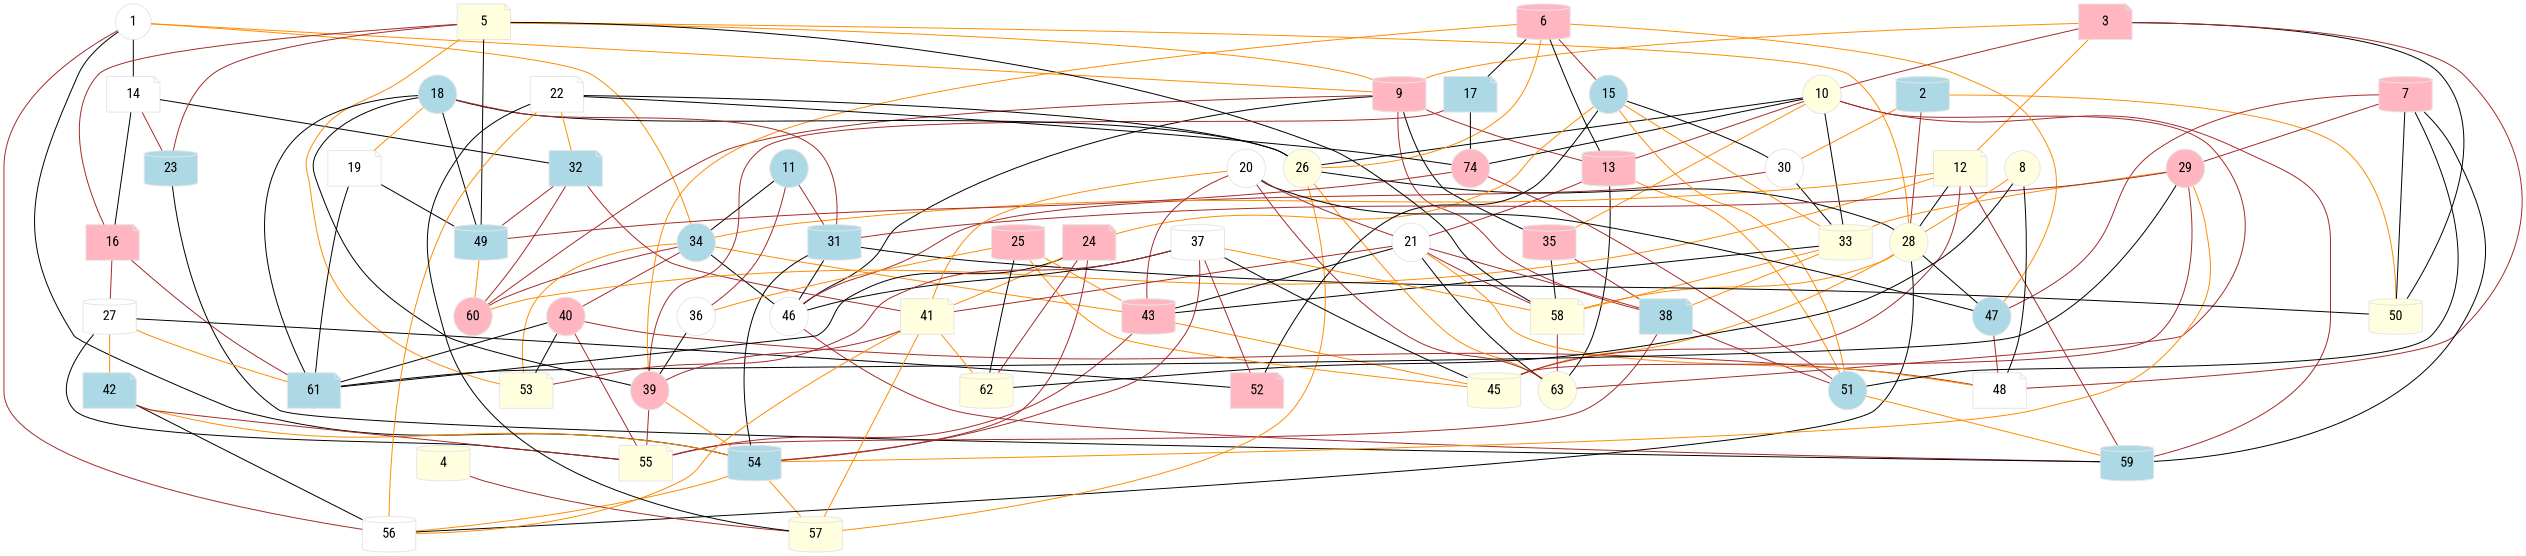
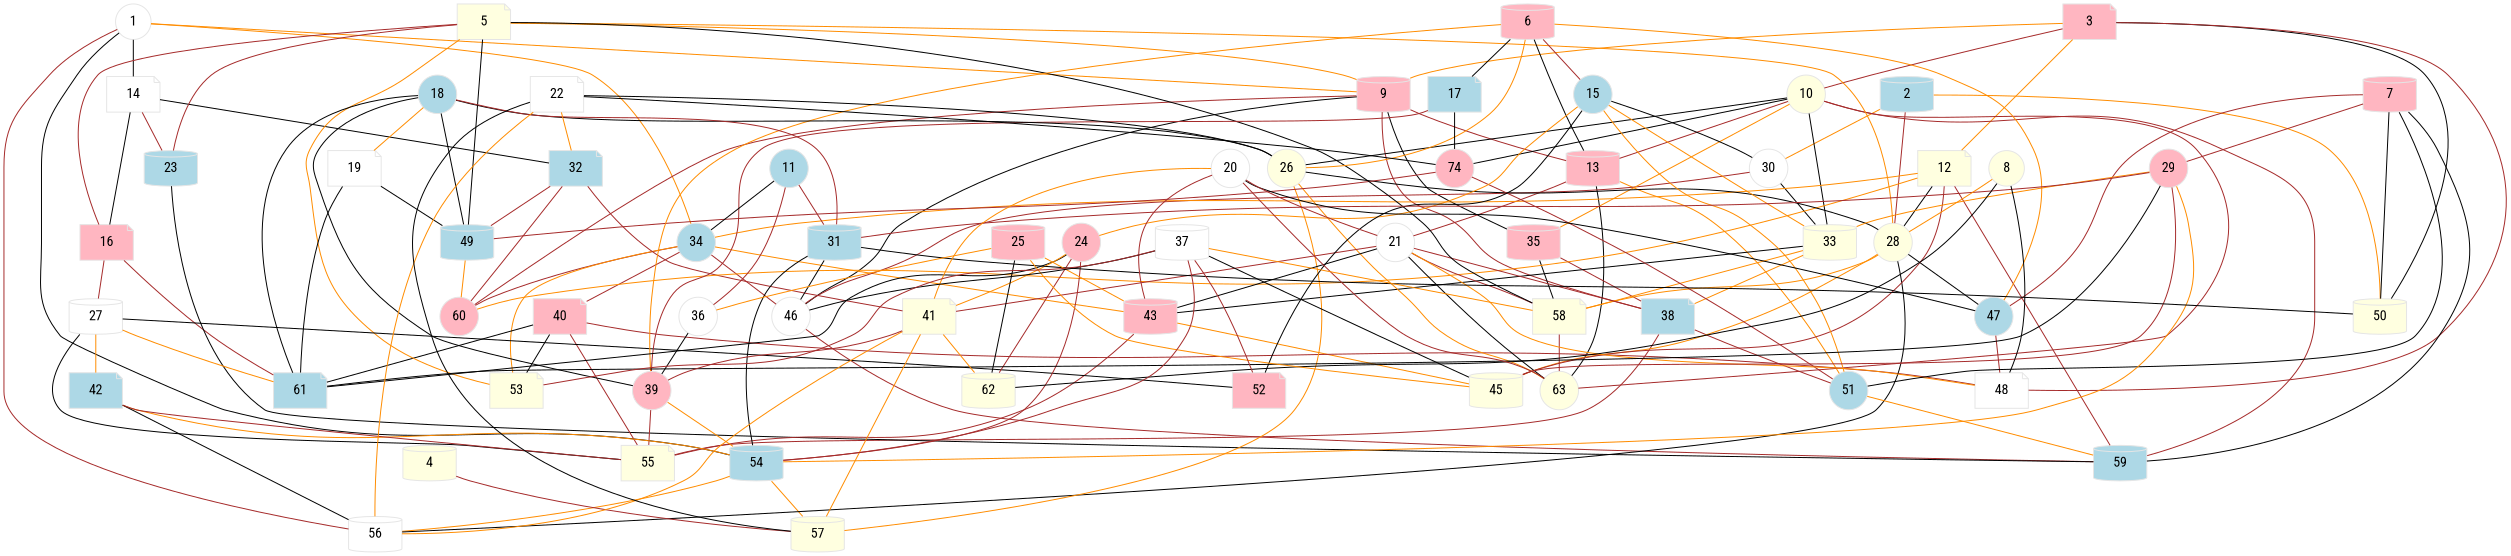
node "24": shape note -> circle
edge "34" -- "46": color black -> brown
node "40": shape circle -> note
